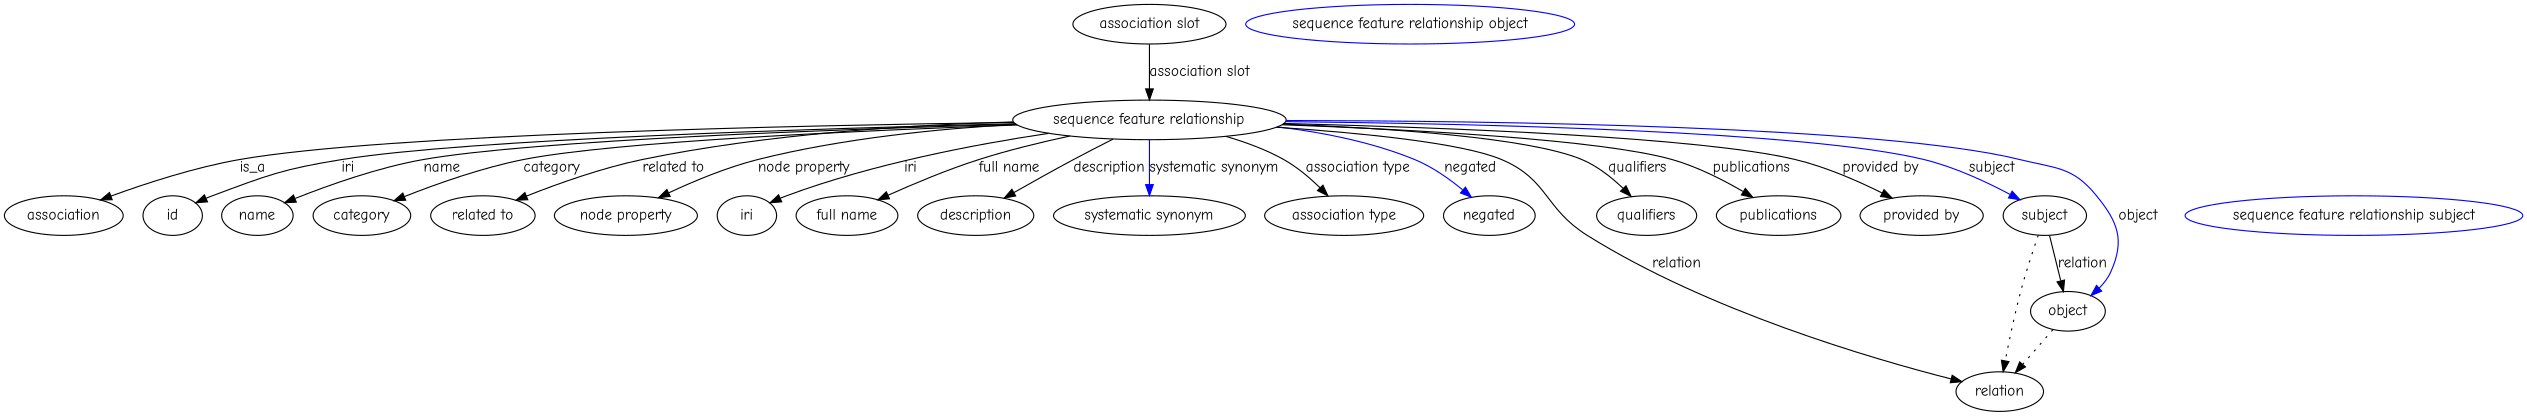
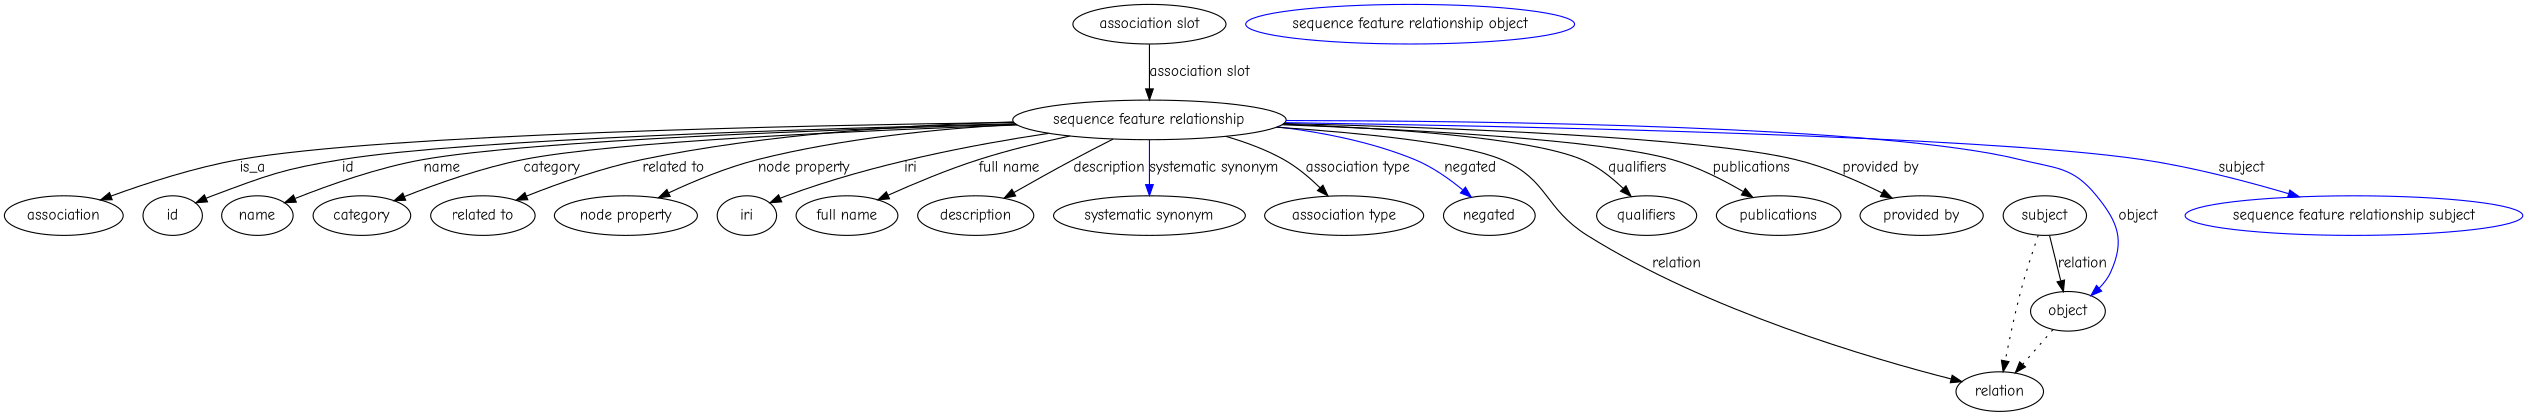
edge "sequence feature relationship" -> "subject": now "sequence feature relationship" -> "sequence feature relationship subject"
edge "sequence feature relationship" -> "id": label "iri" -> "id"
